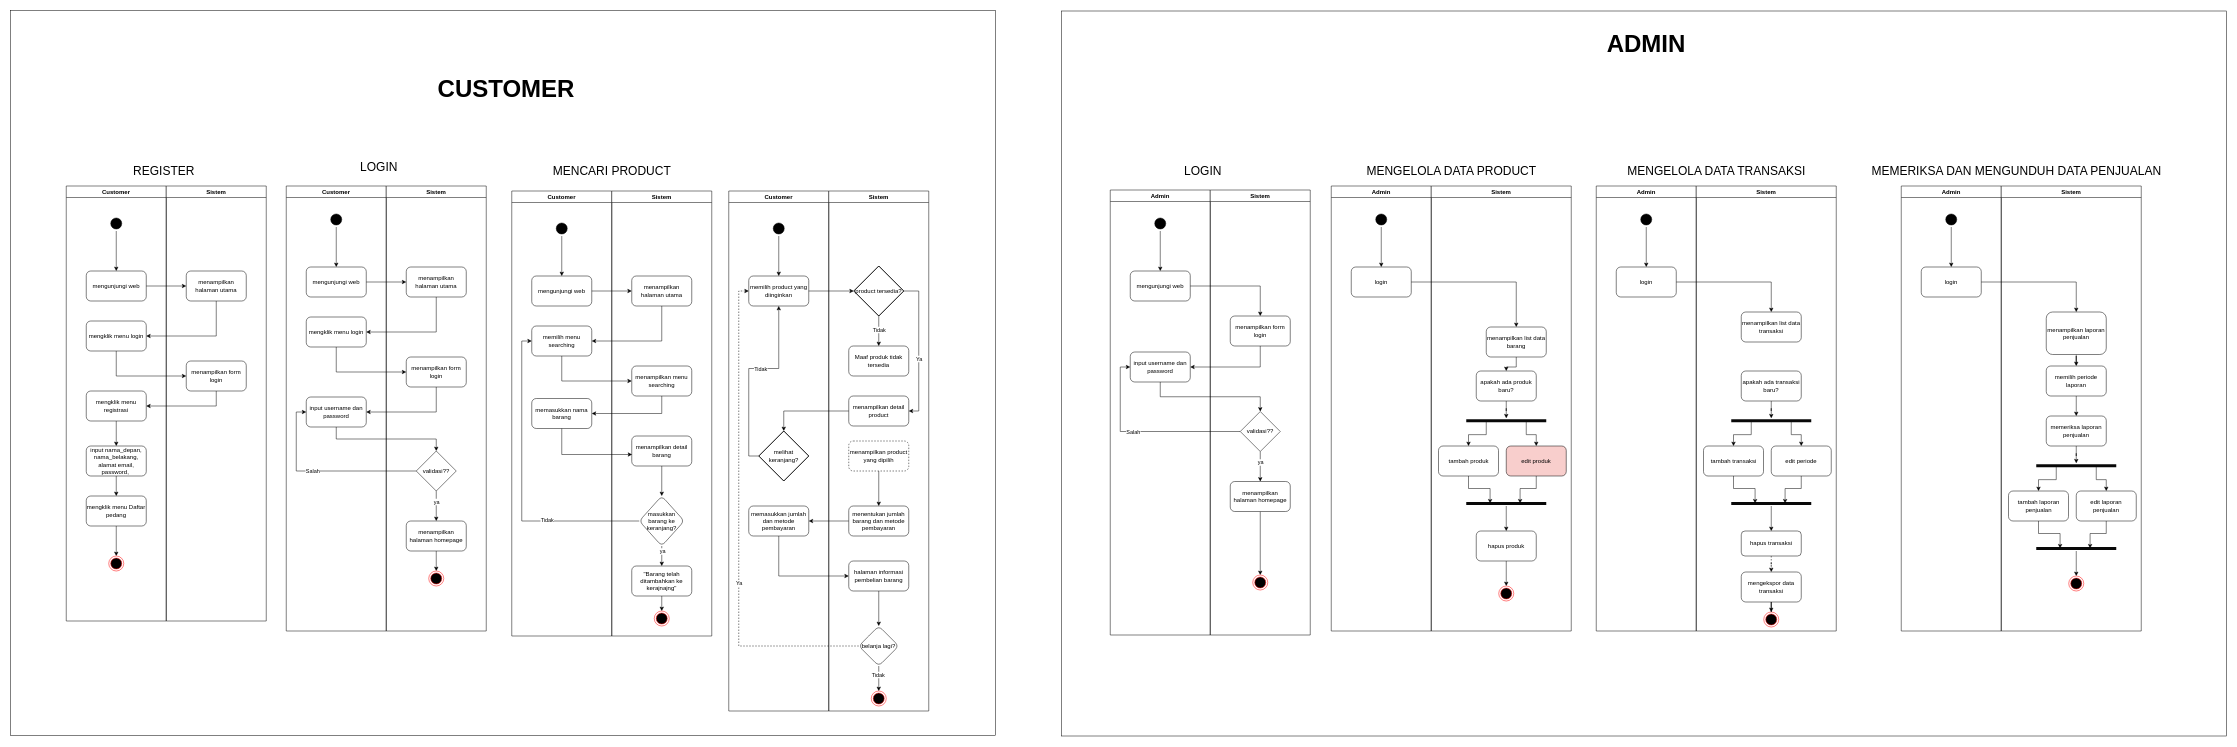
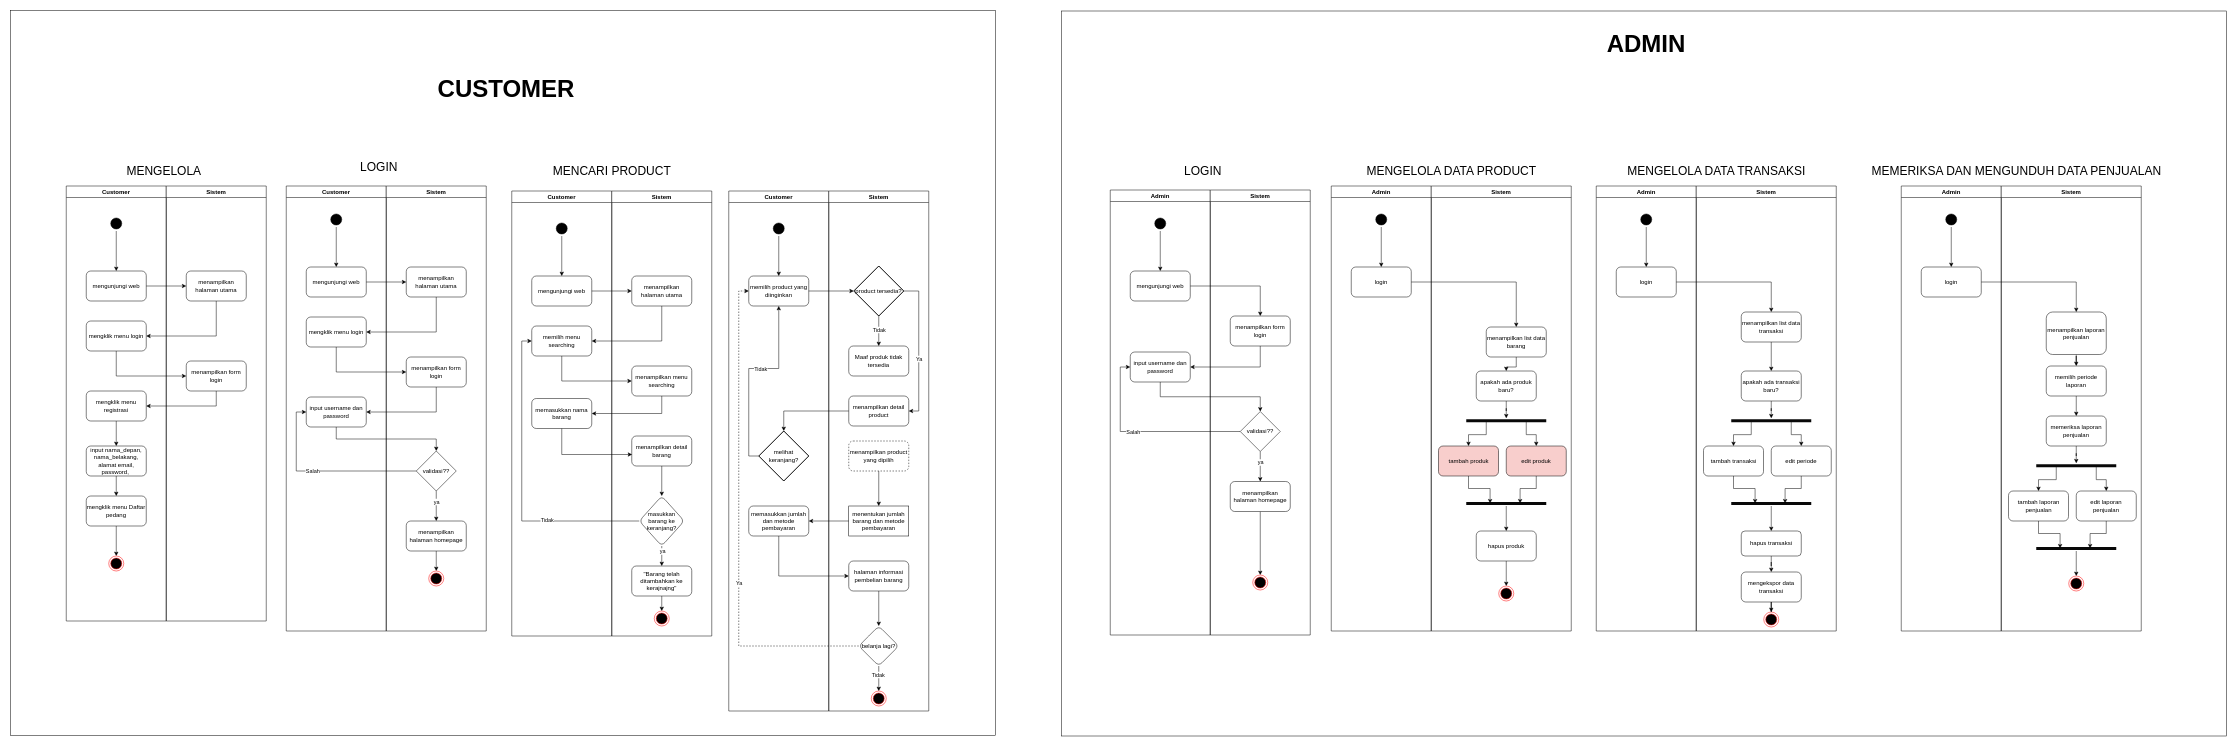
node "REGISTER": label "REGISTER" -> "MENGELOLA"
edge "menampilkan list data transaksi" -> "apakah ada transaksi baru?": added
node "tambah produk": fillcolor #ffffff -> #f8cecc
node "menentukan jumlah barang dan metode pembayaran": shape rounded rectangle -> rectangle
edge "hapus transaksi" -> "mengekspor data transaksi": style dashed -> solid
